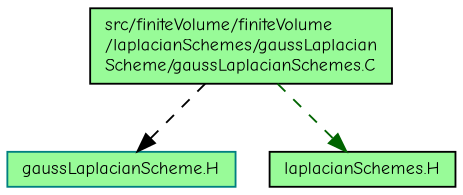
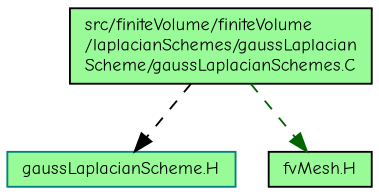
node "laplacianSchemes.H": label "laplacianSchemes.H" -> "fvMesh.H"
